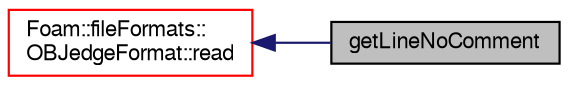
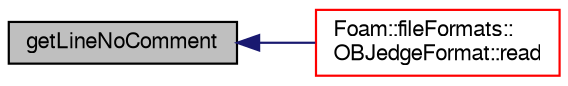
edge "getLineNoComment" -> "Foam::fileFormats:: OBJedgeFormat::read": reversed
